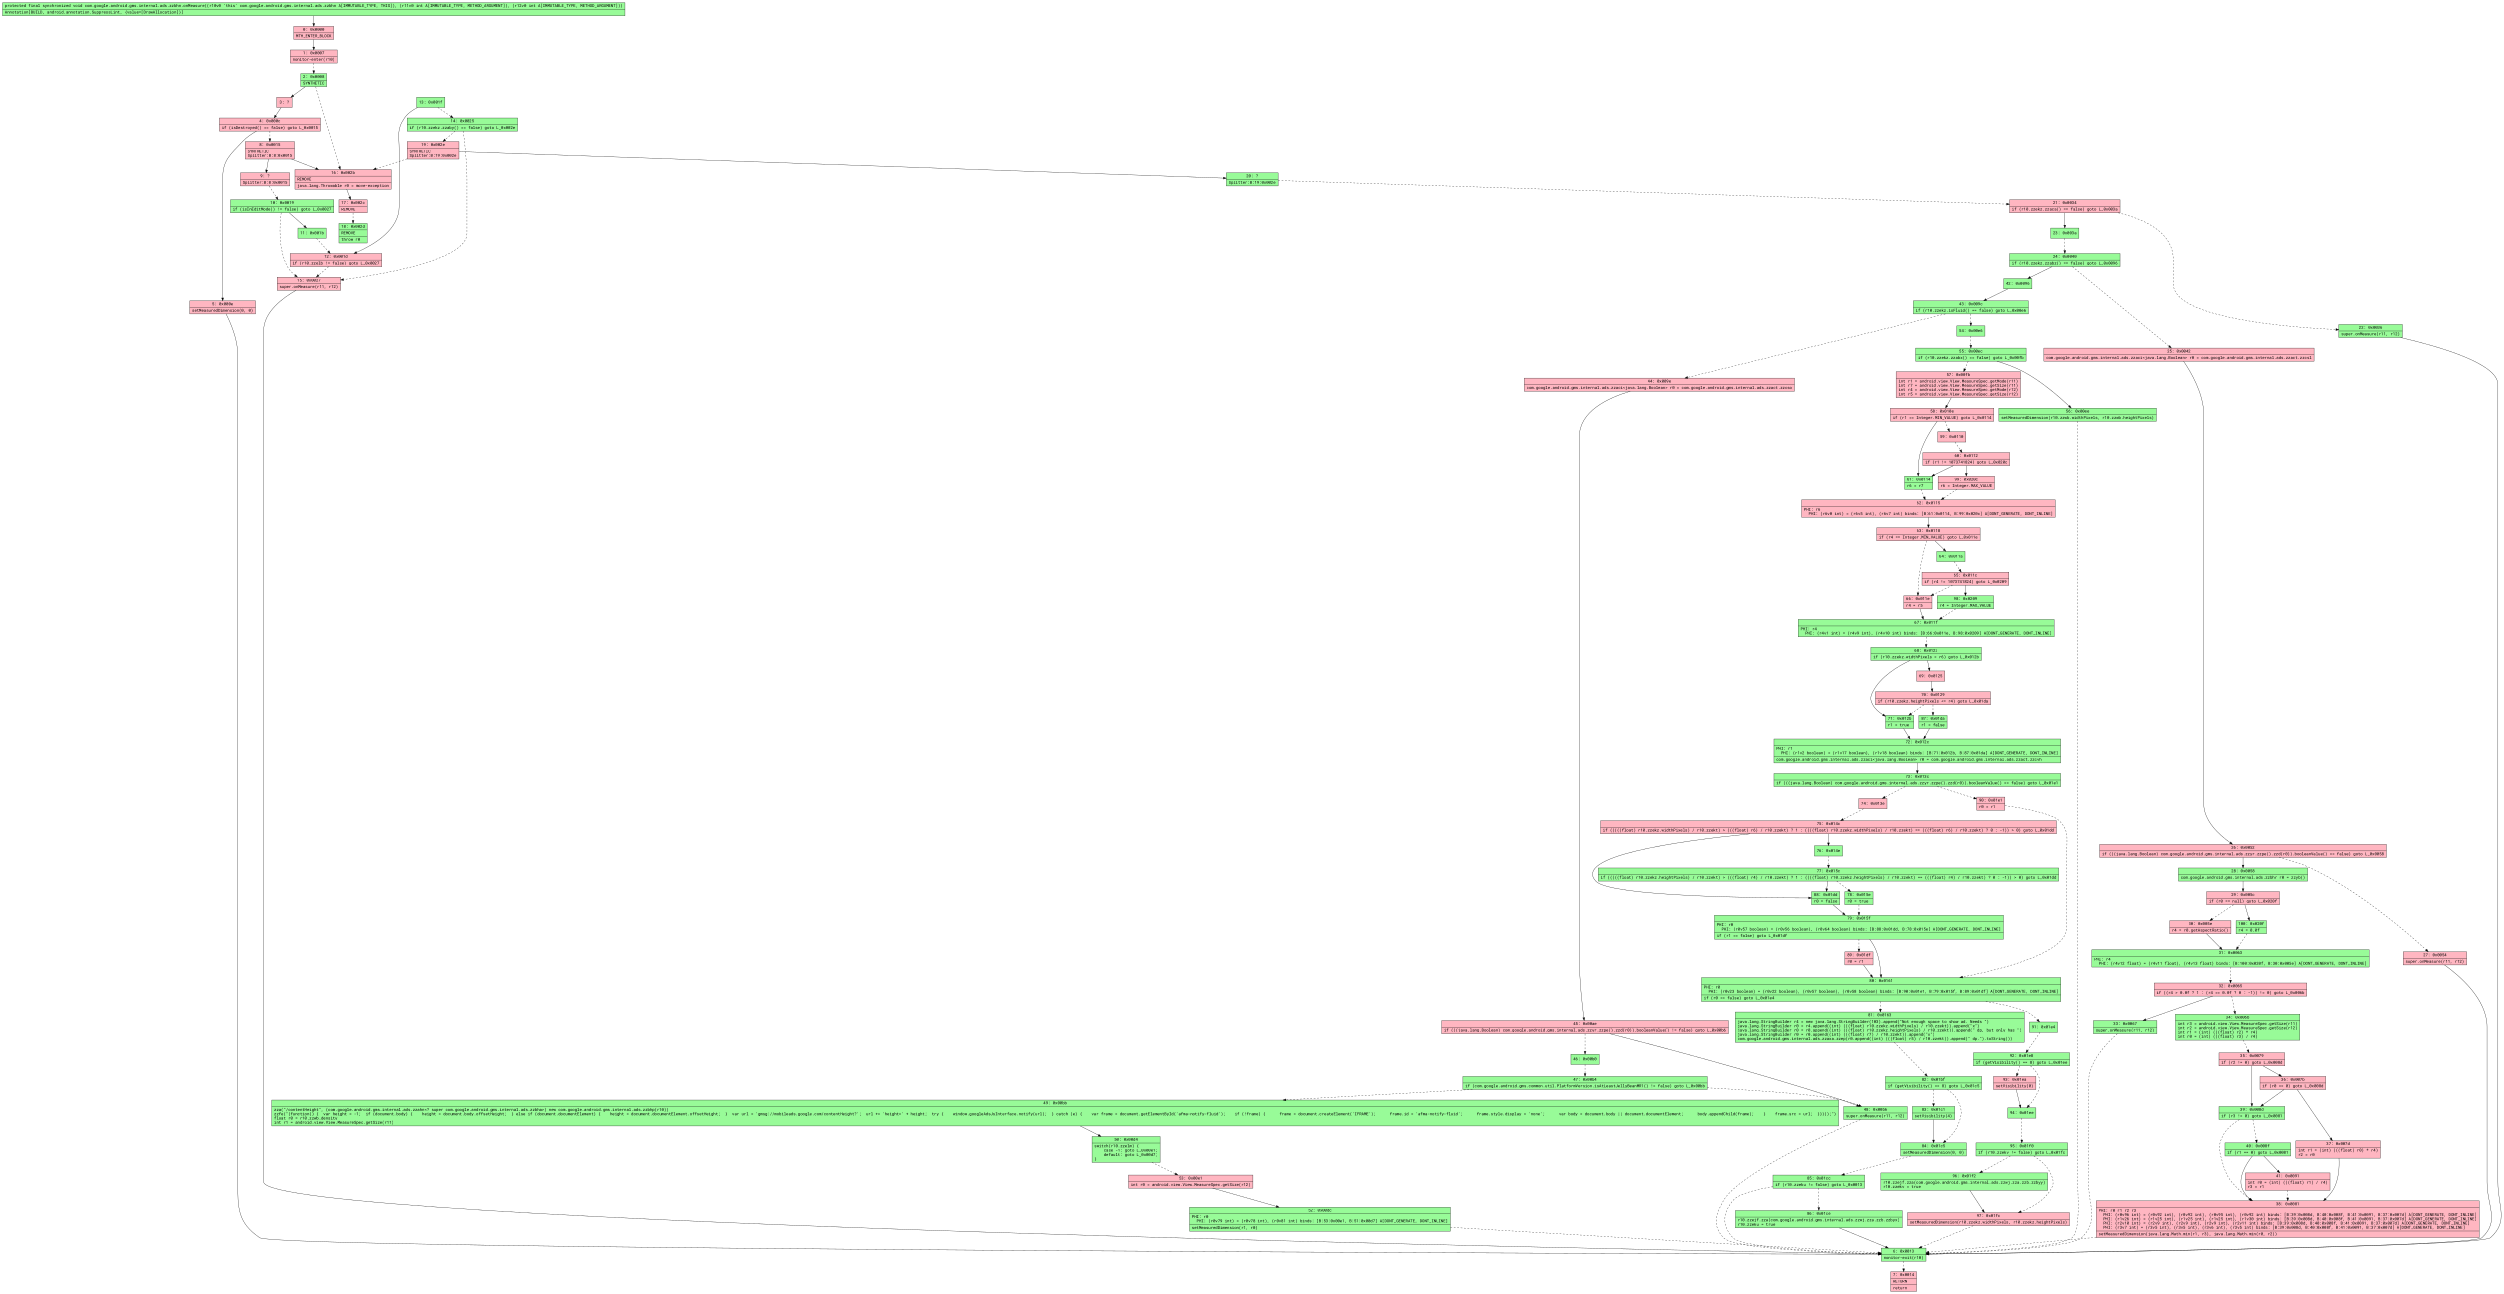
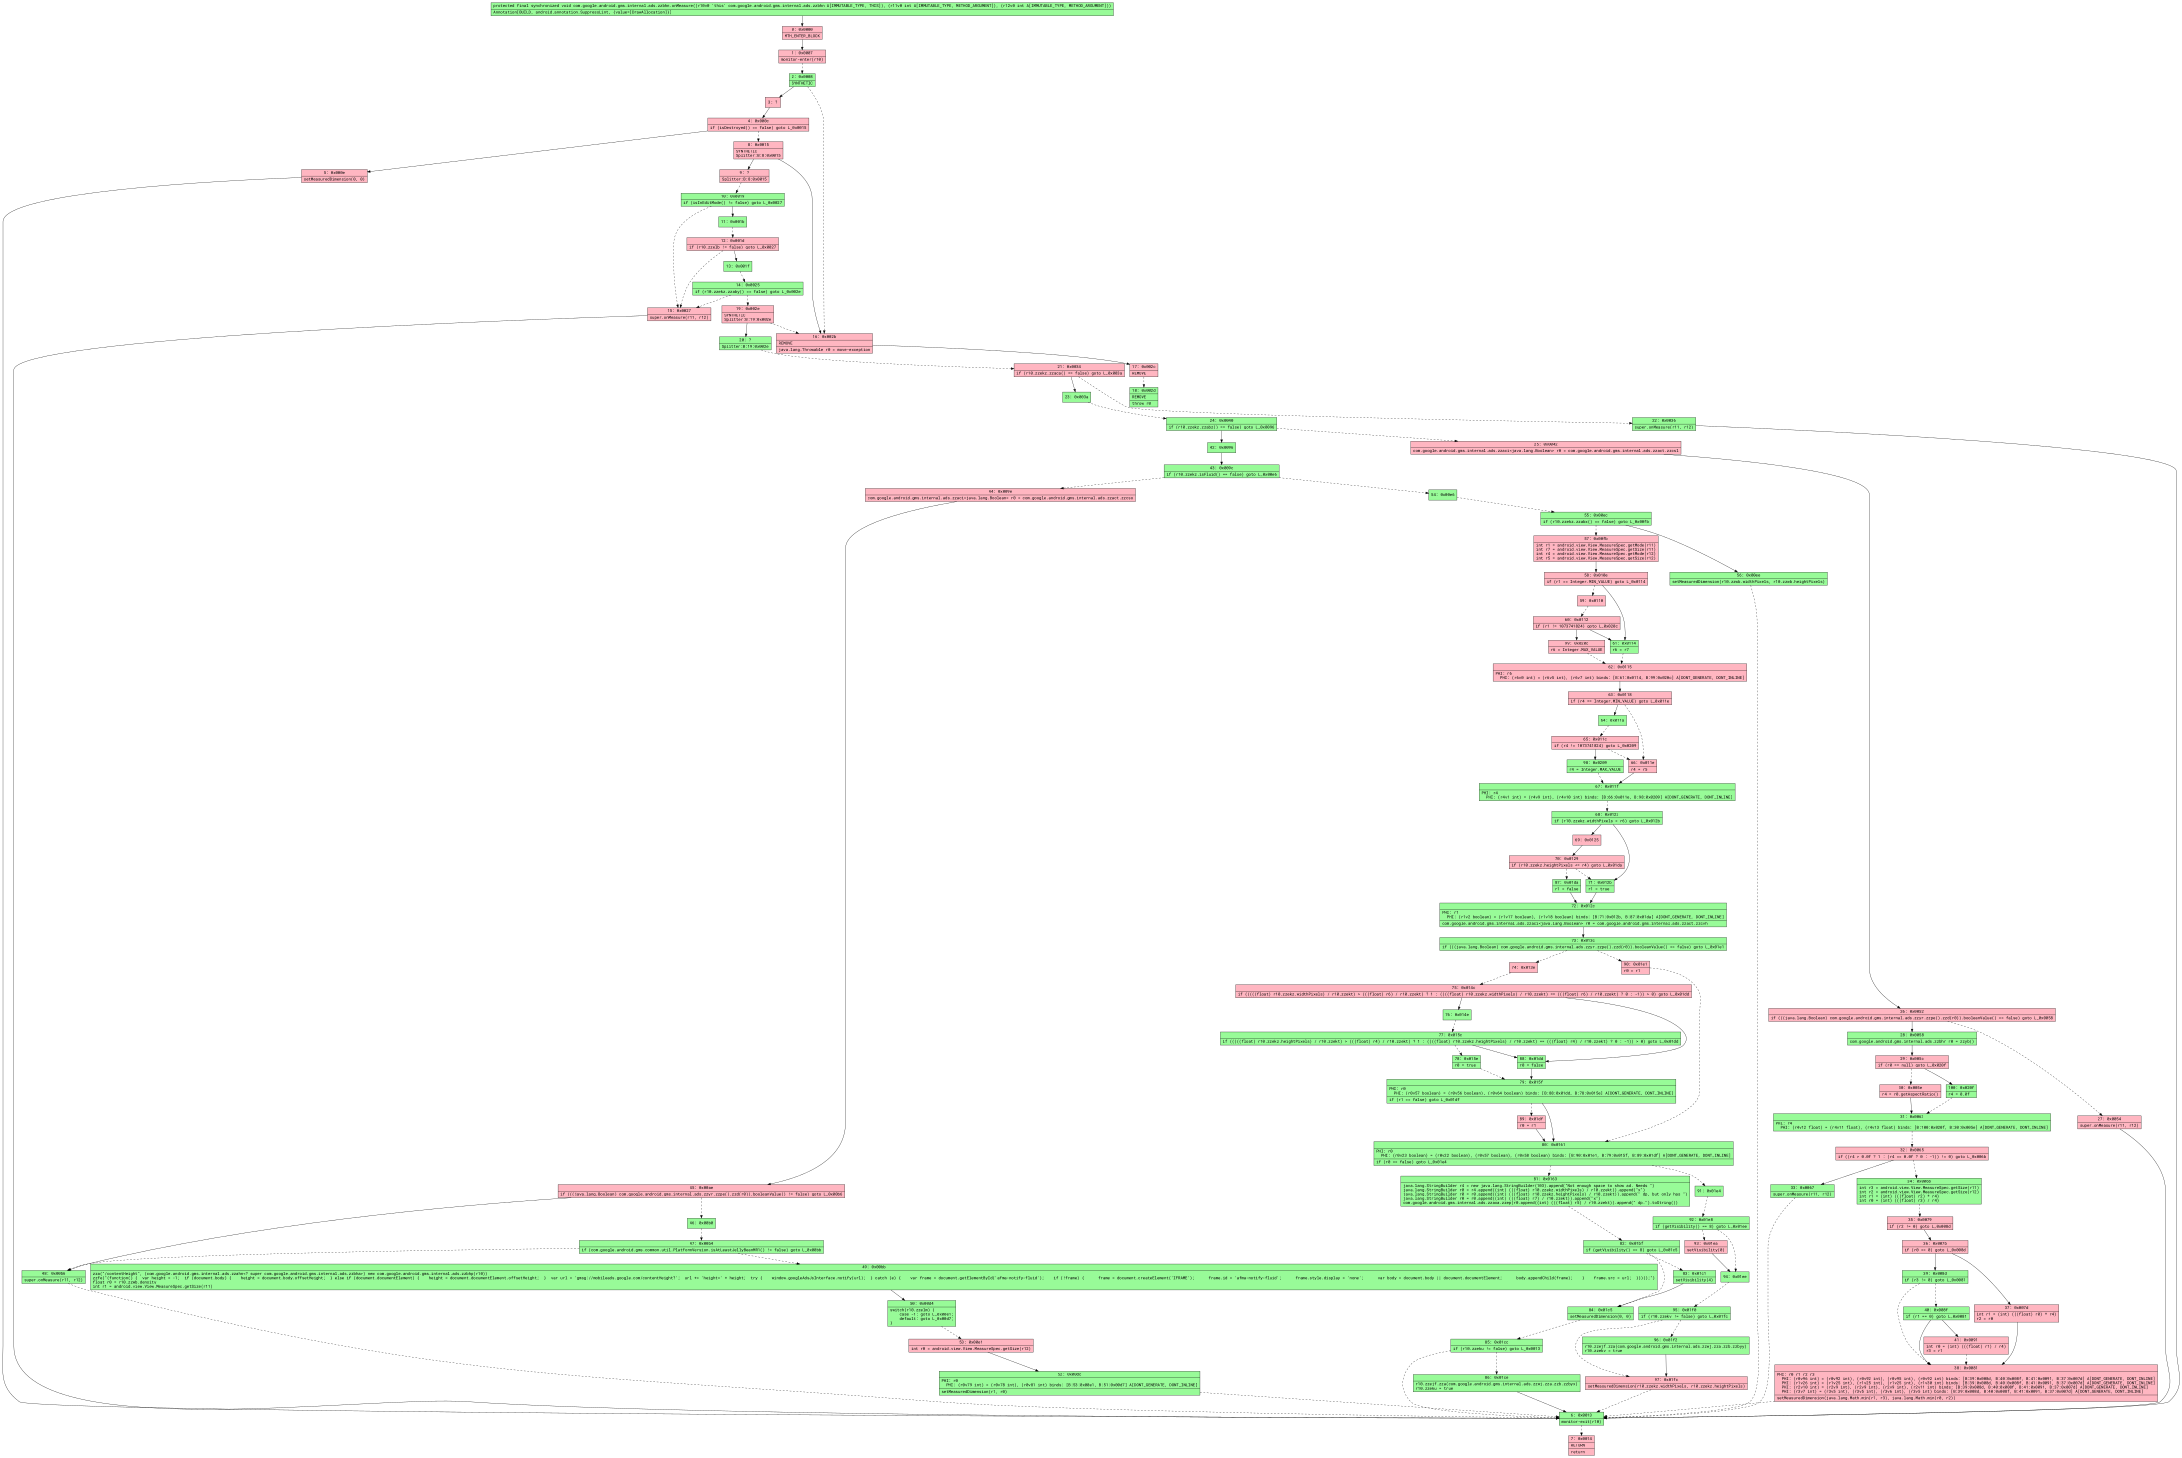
edge "13: 0x001f" -> "12: 0x001d": reversed
edge "35: 0x0079" -> "39: 0x008d": removed
